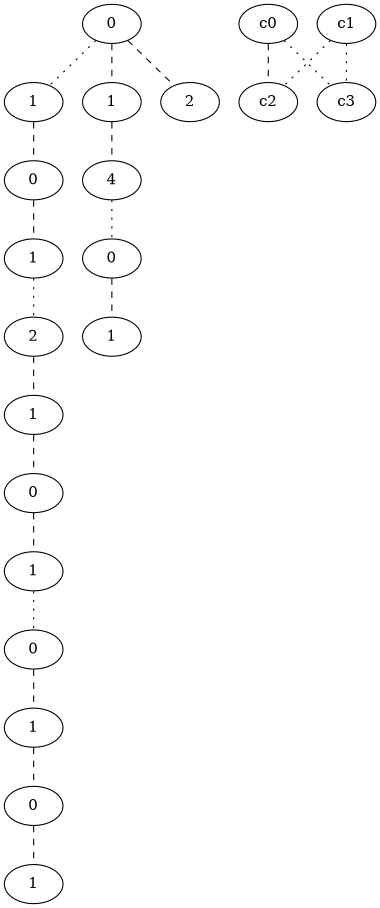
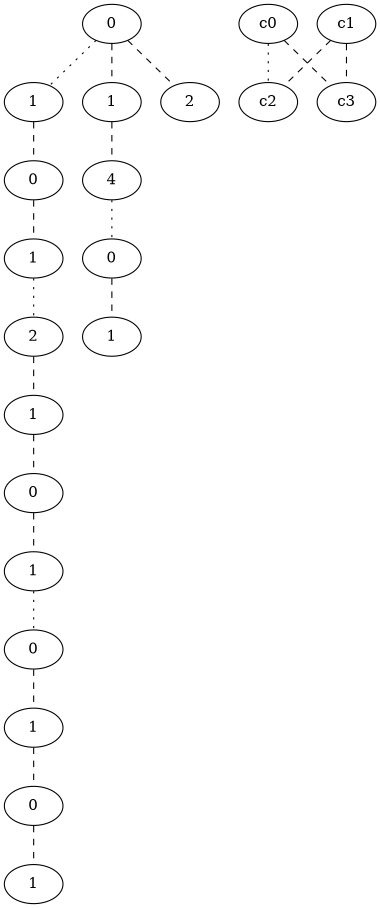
edge "c0" -- "c3": style dotted -> dashed
edge "c1" -- "c2": style dotted -> dashed
edge "c0" -- "c2": style dashed -> dotted
edge "c1" -- "c3": style dotted -> dashed
